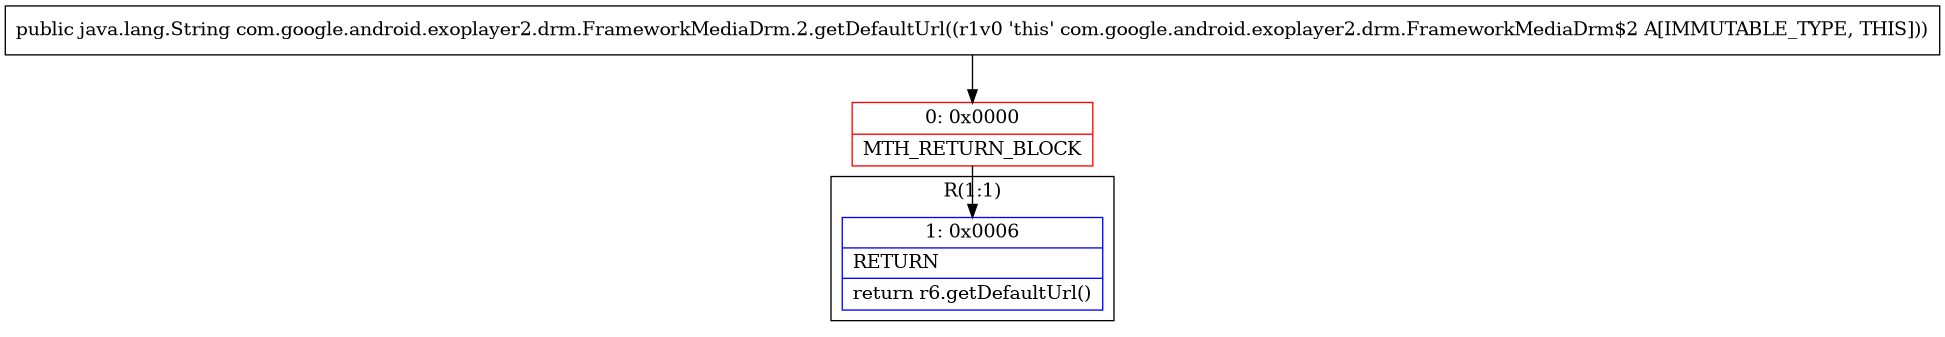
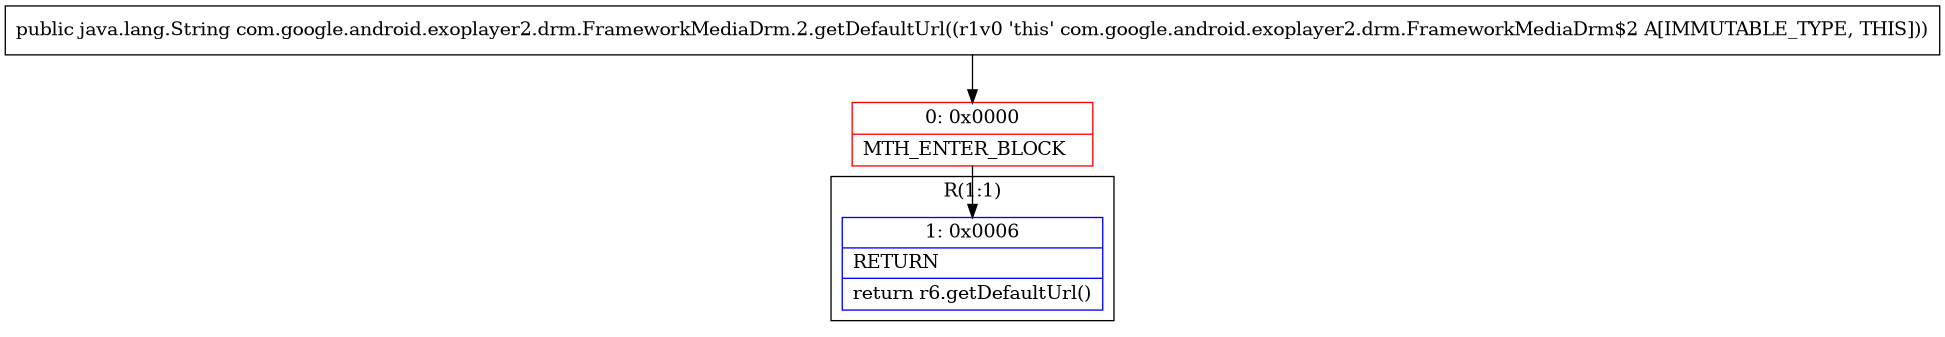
node "0: 0x0000": text "MTH_RETURN_BLOCK" -> "MTH_ENTER_BLOCK"
